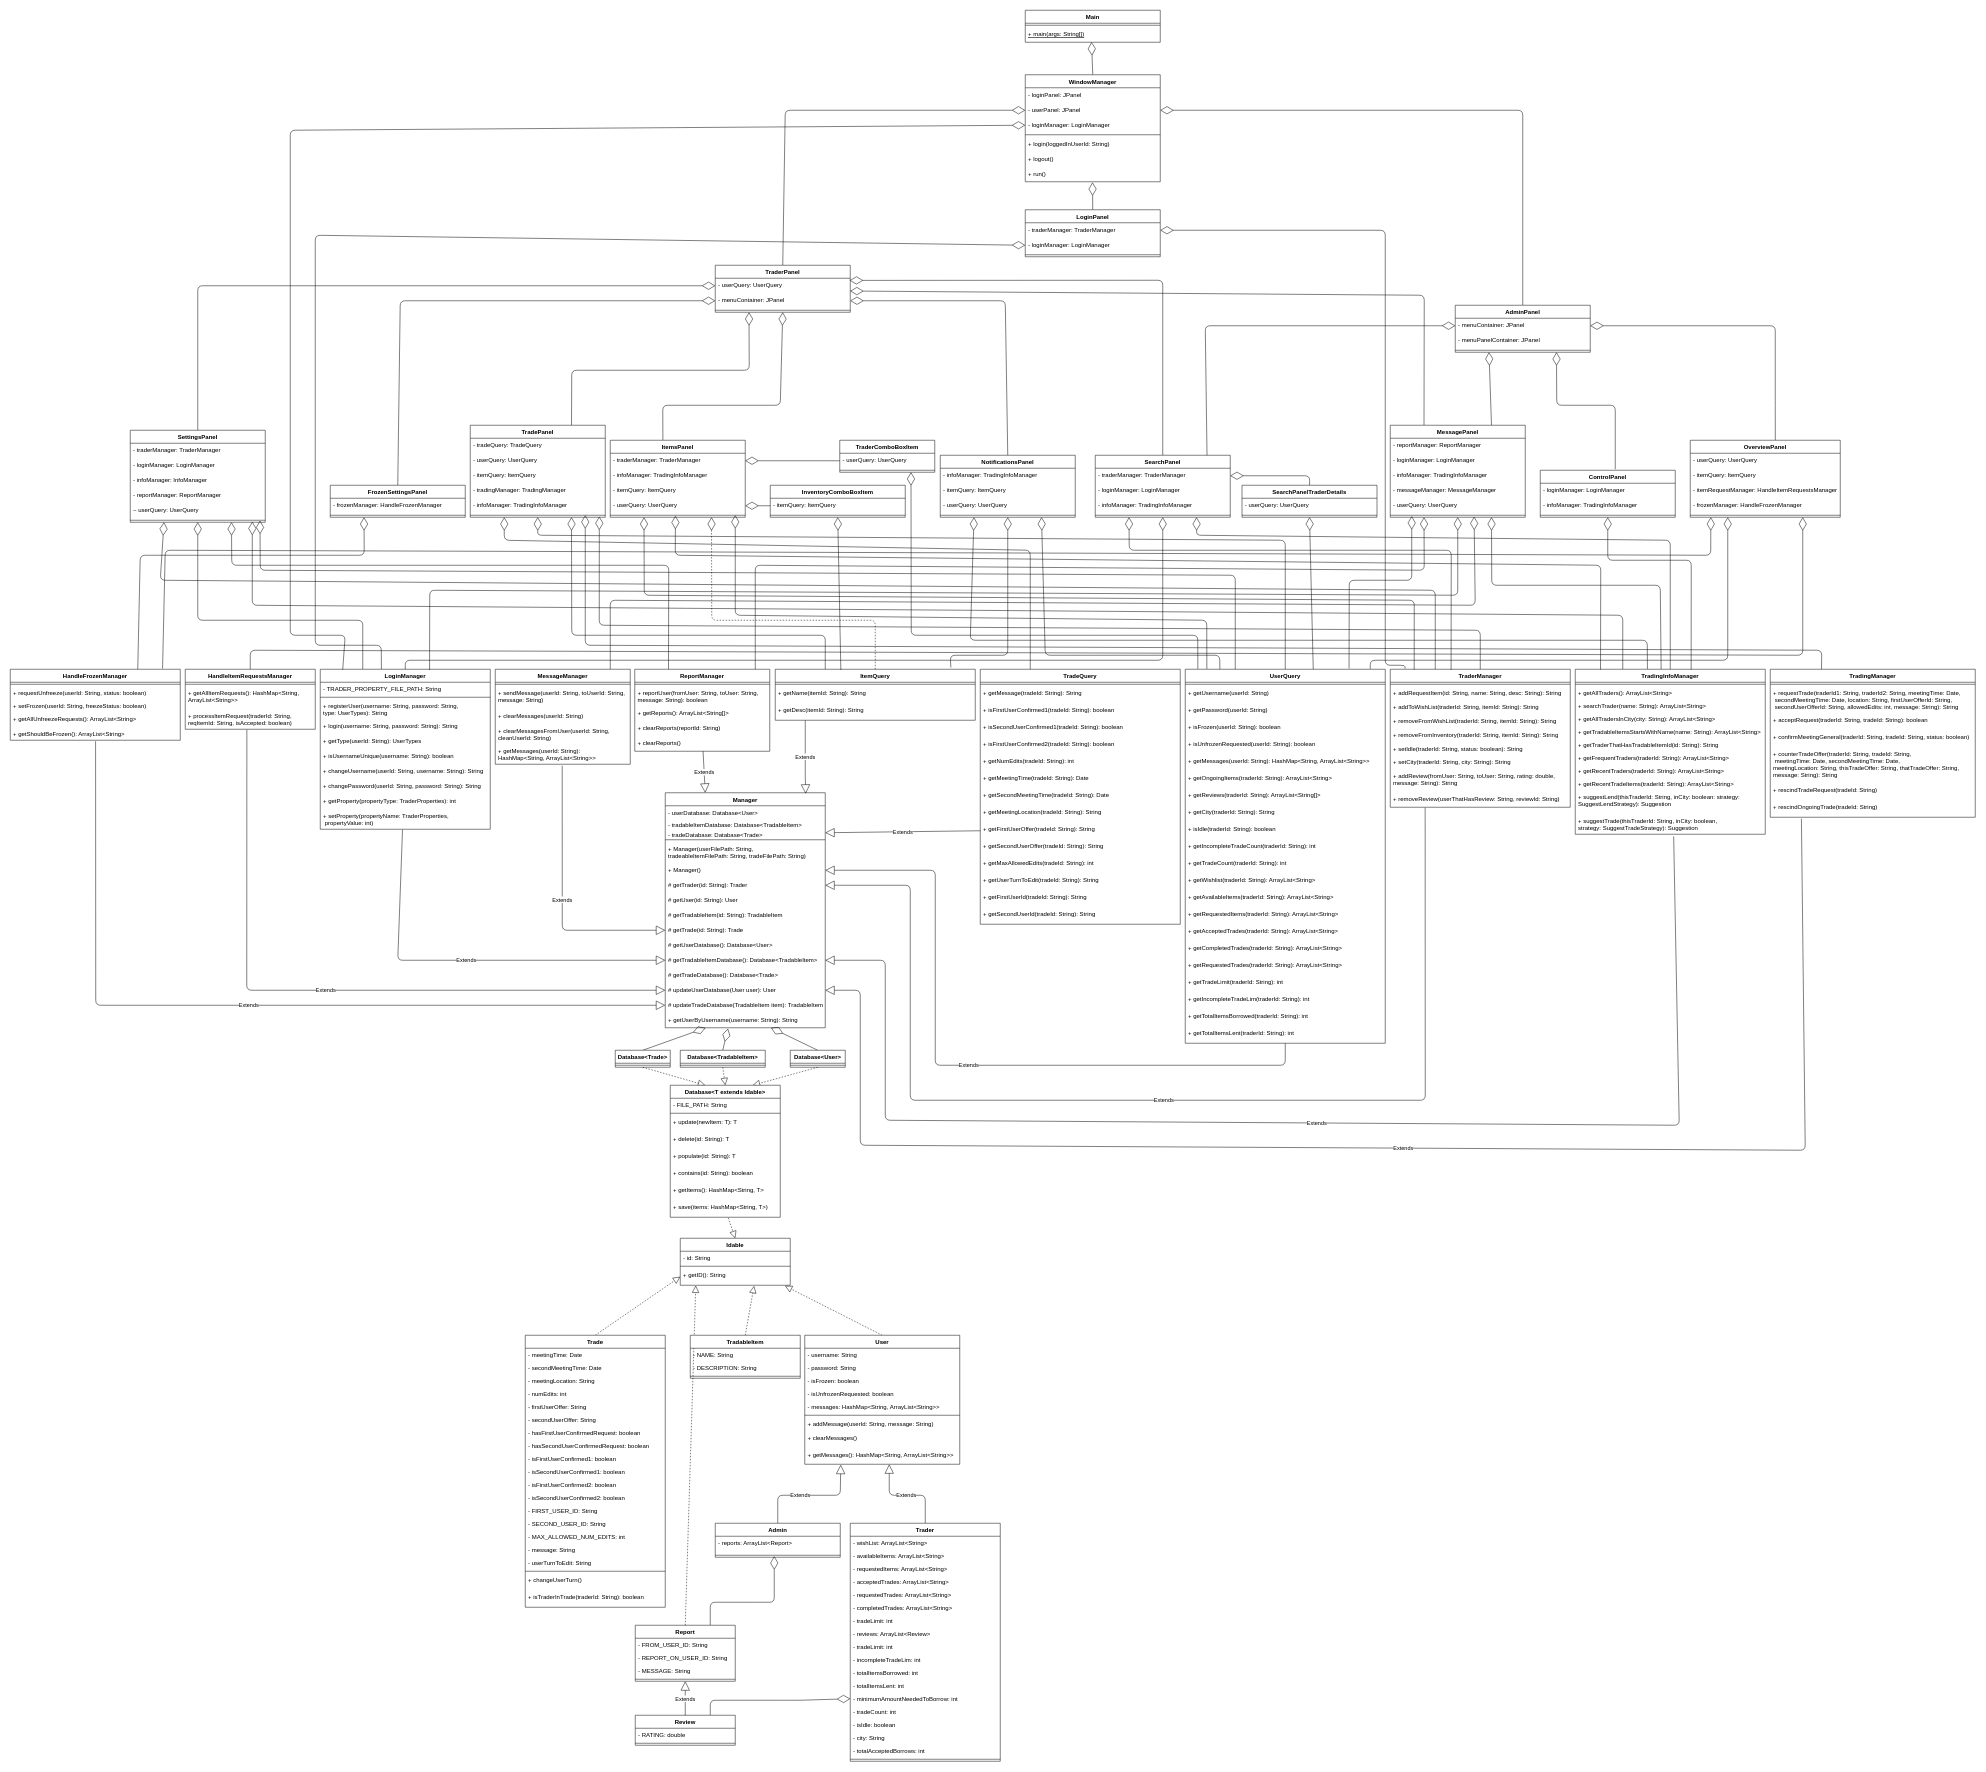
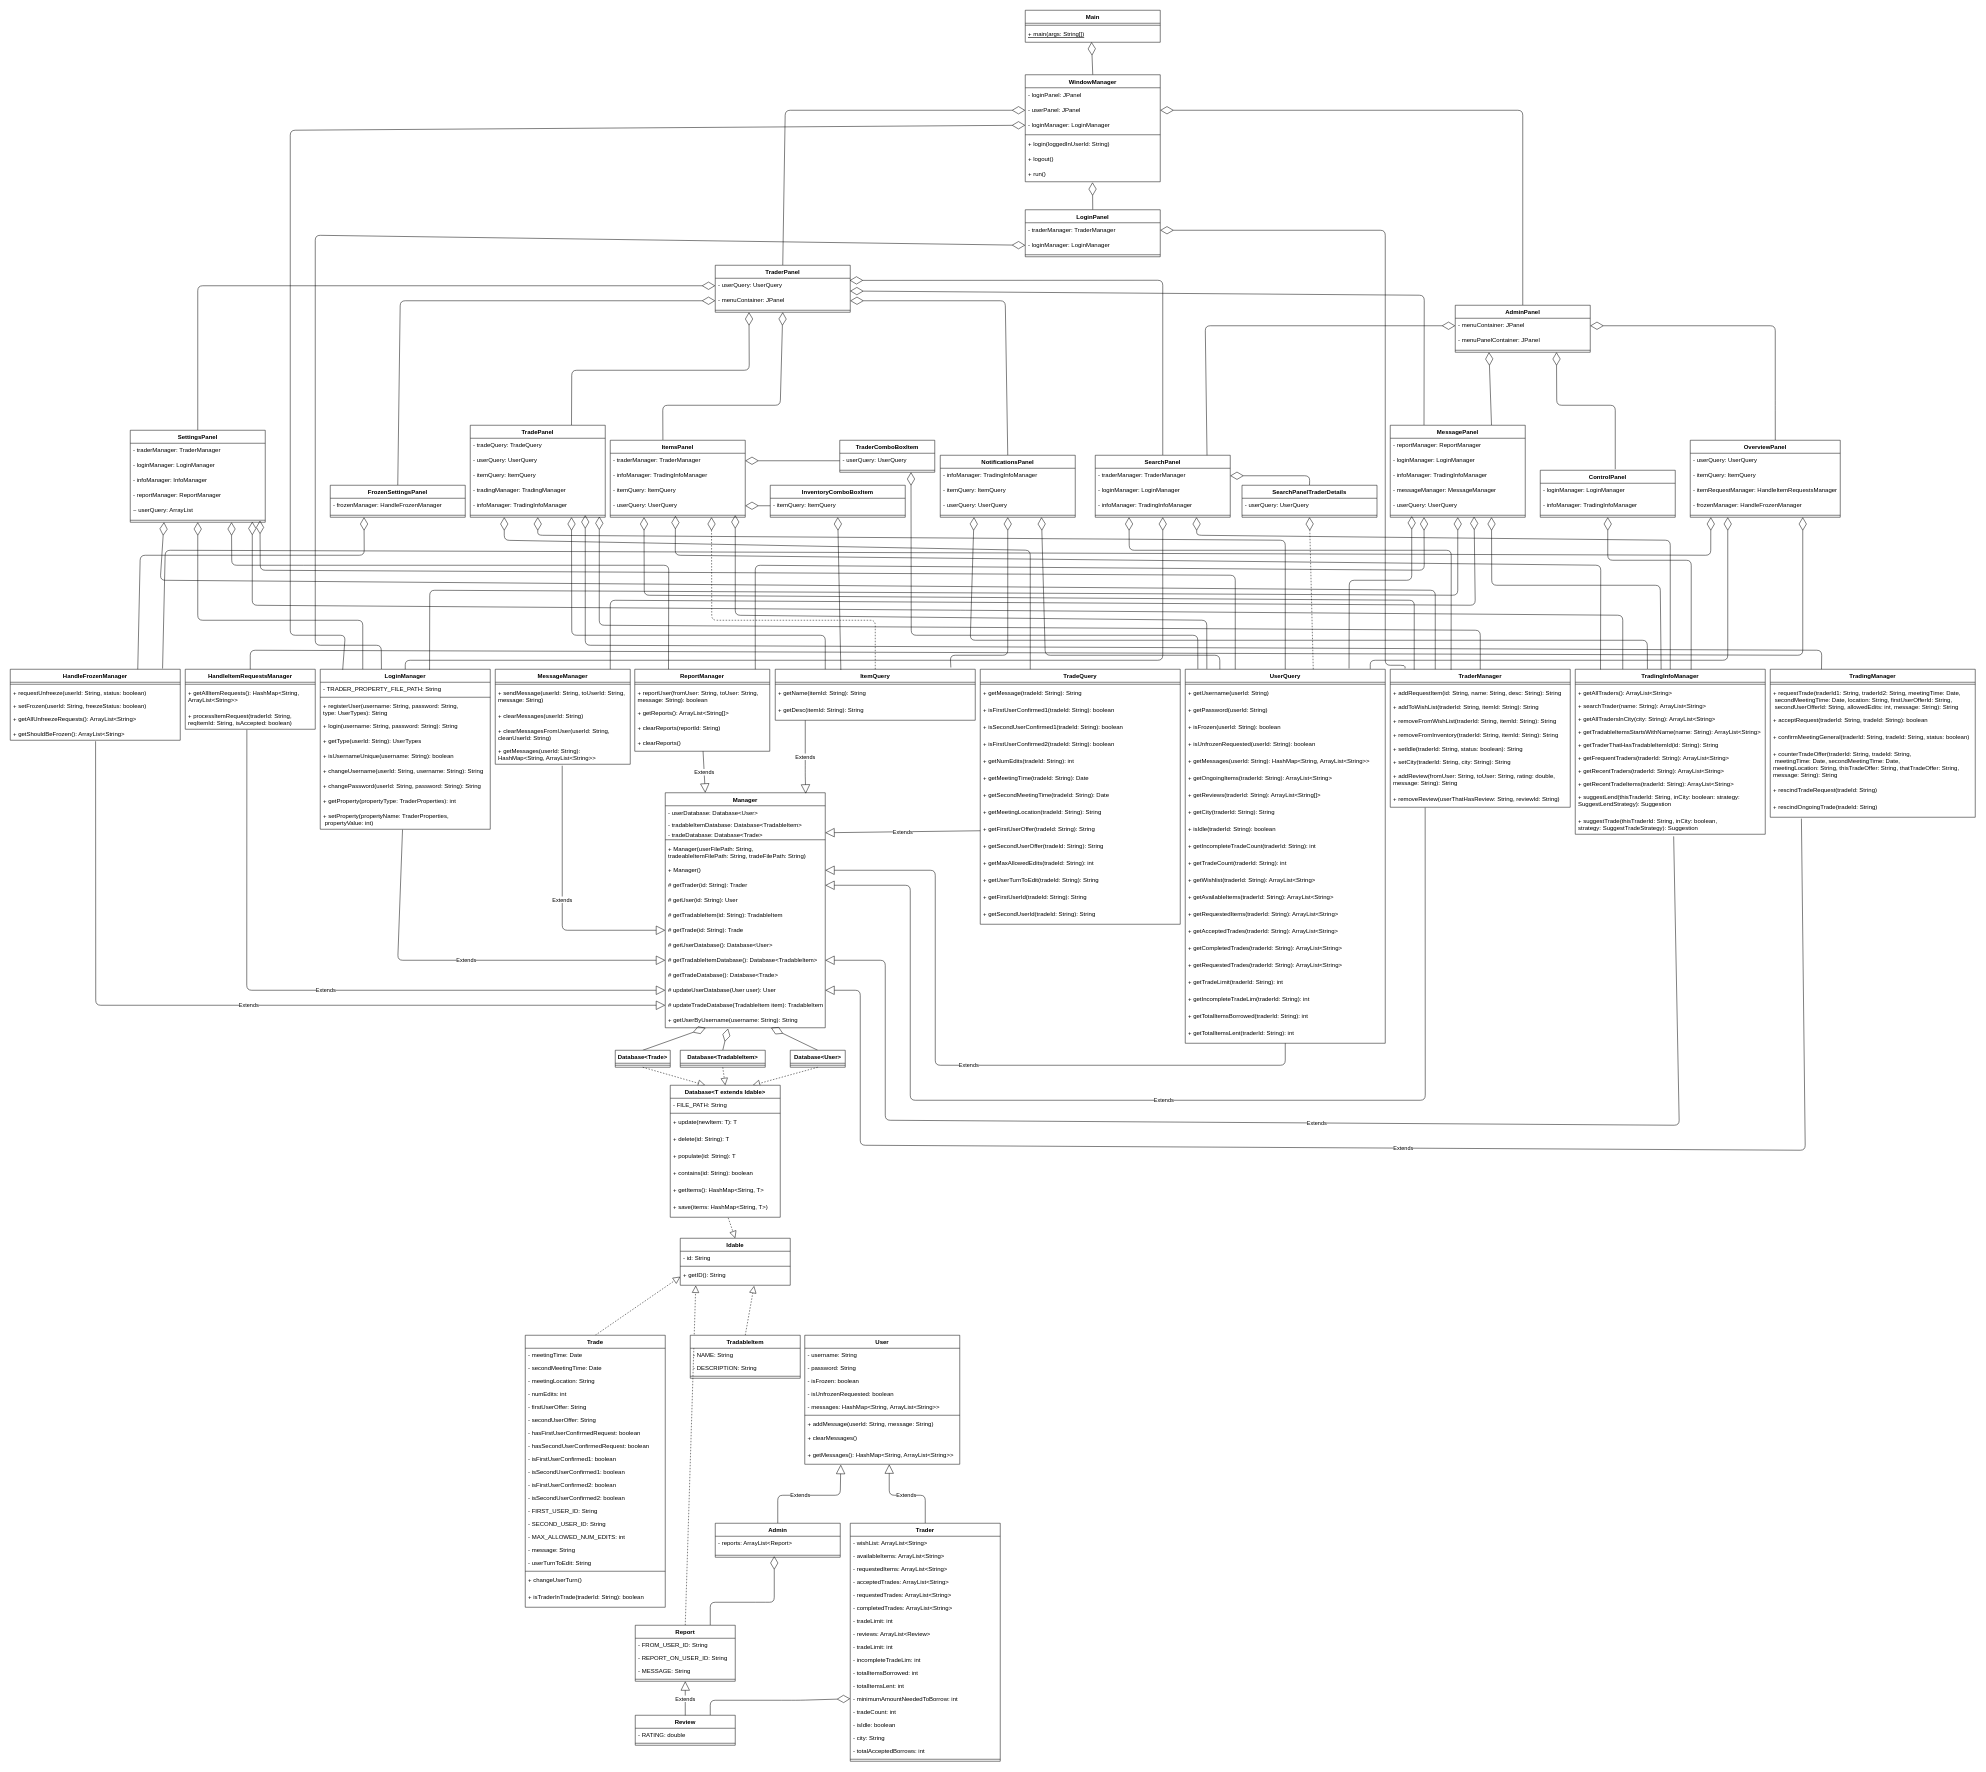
node "~ userQuery: UserQuery": label "~ userQuery: UserQuery" -> "~ userQuery: ArrayList"
edge "UserQuery" -> "SearchPanelTraderDetails": style solid -> dashed
edge "User" -> "+ getID(): String": removed
